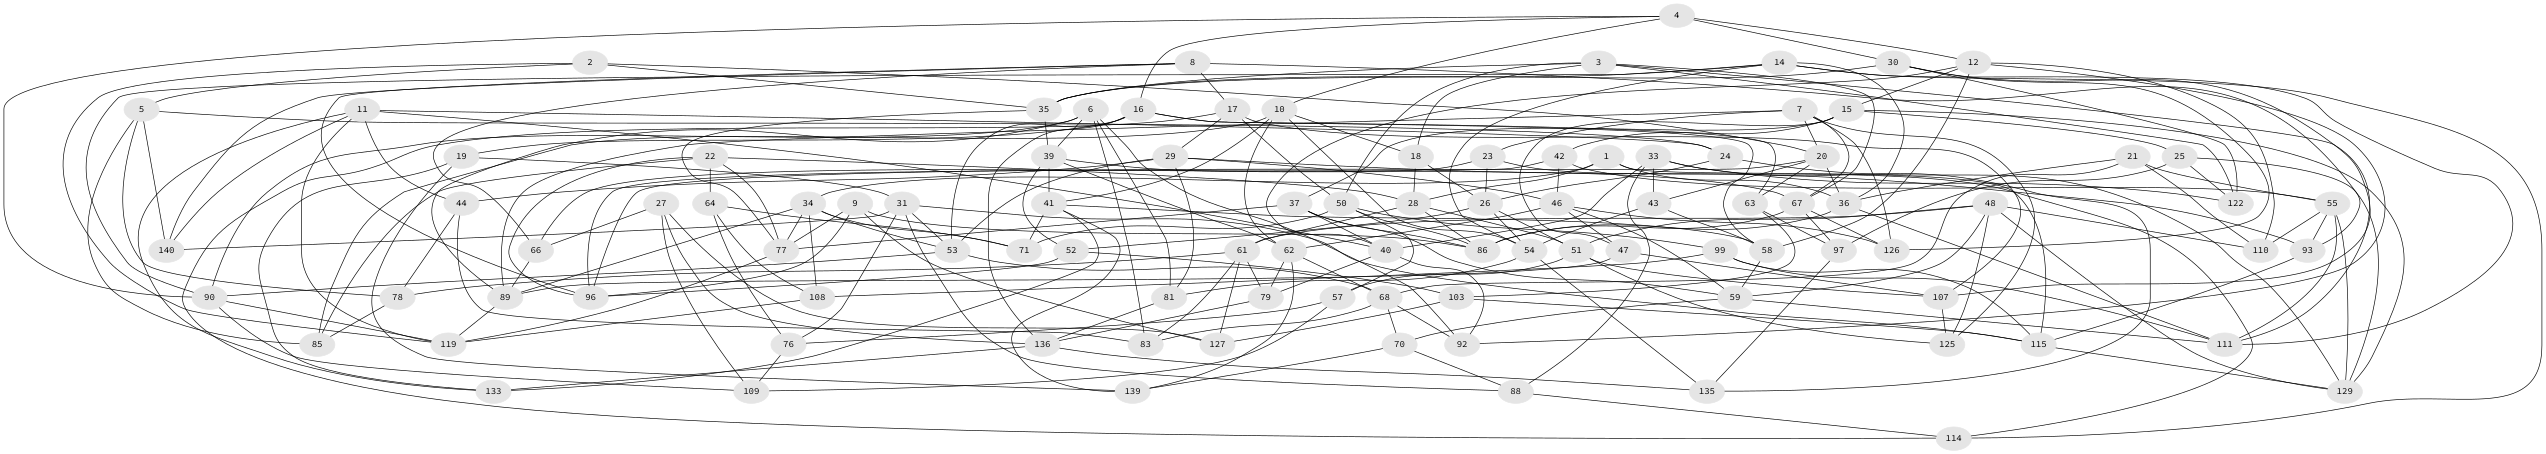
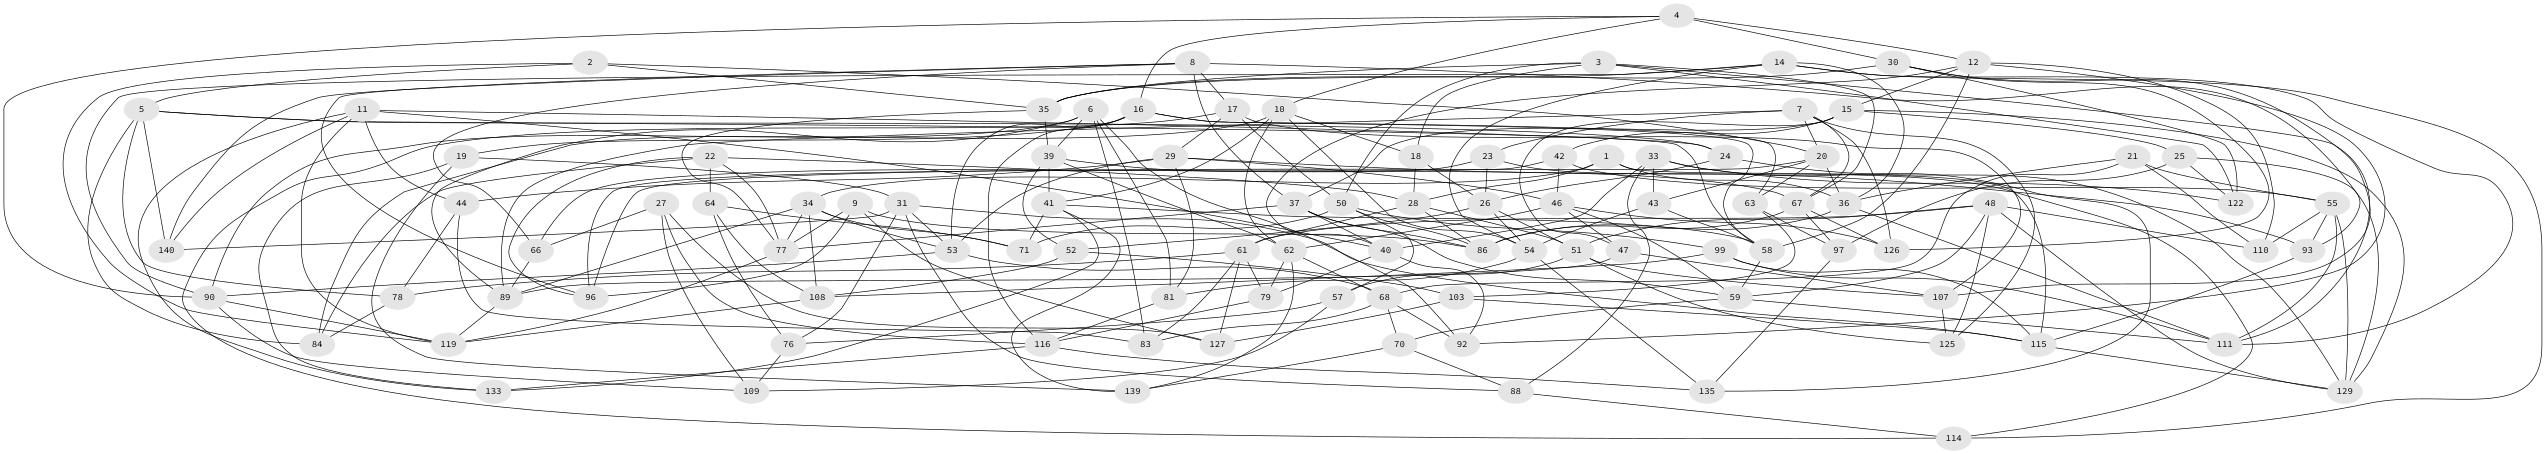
edge "5" -- "58": added
edge "8" -- "37": added
edge "52" -- "96": now "52" -- "108"
node "85": label "85" -> "84"
node "136": label "136" -> "116"
